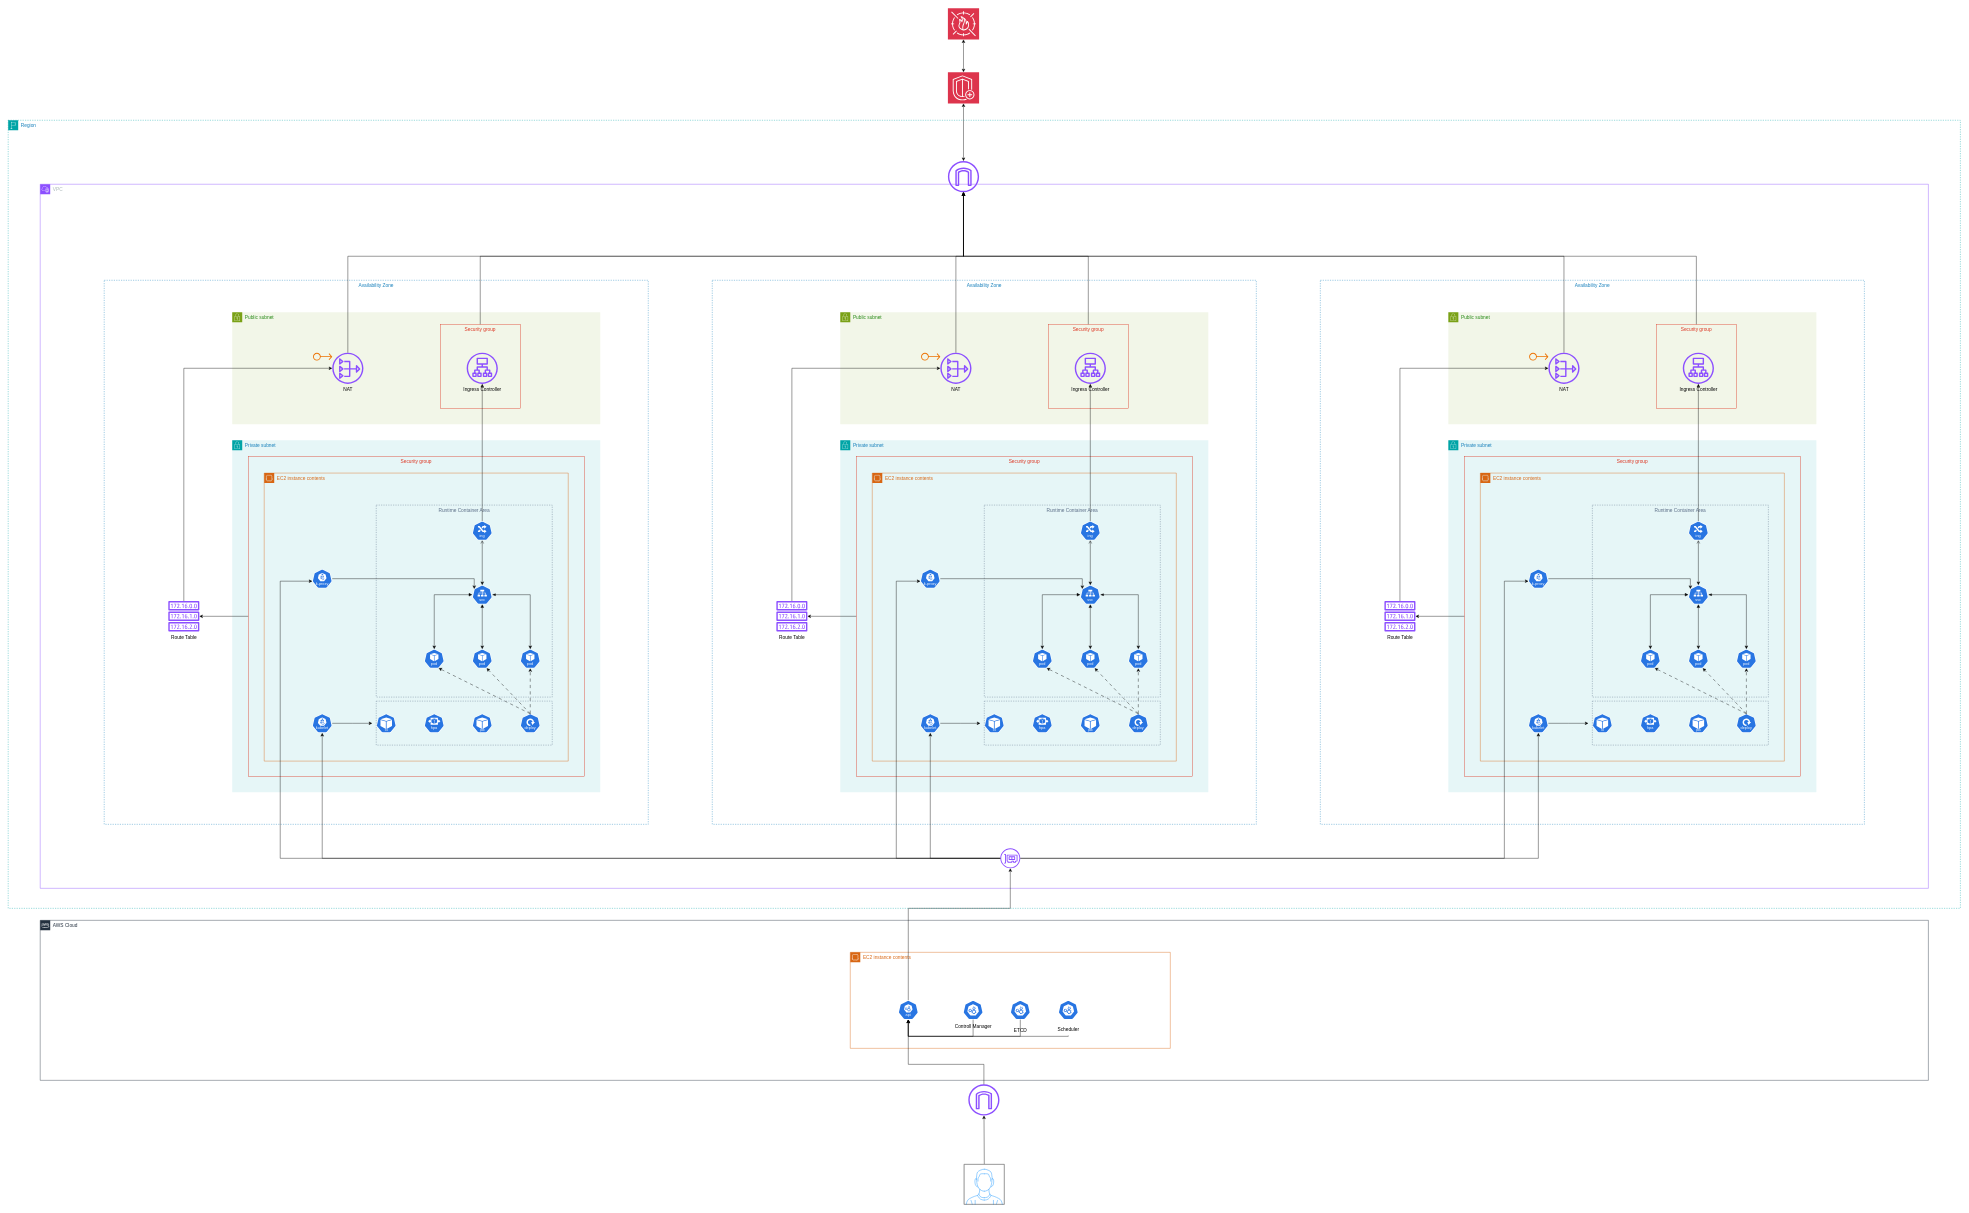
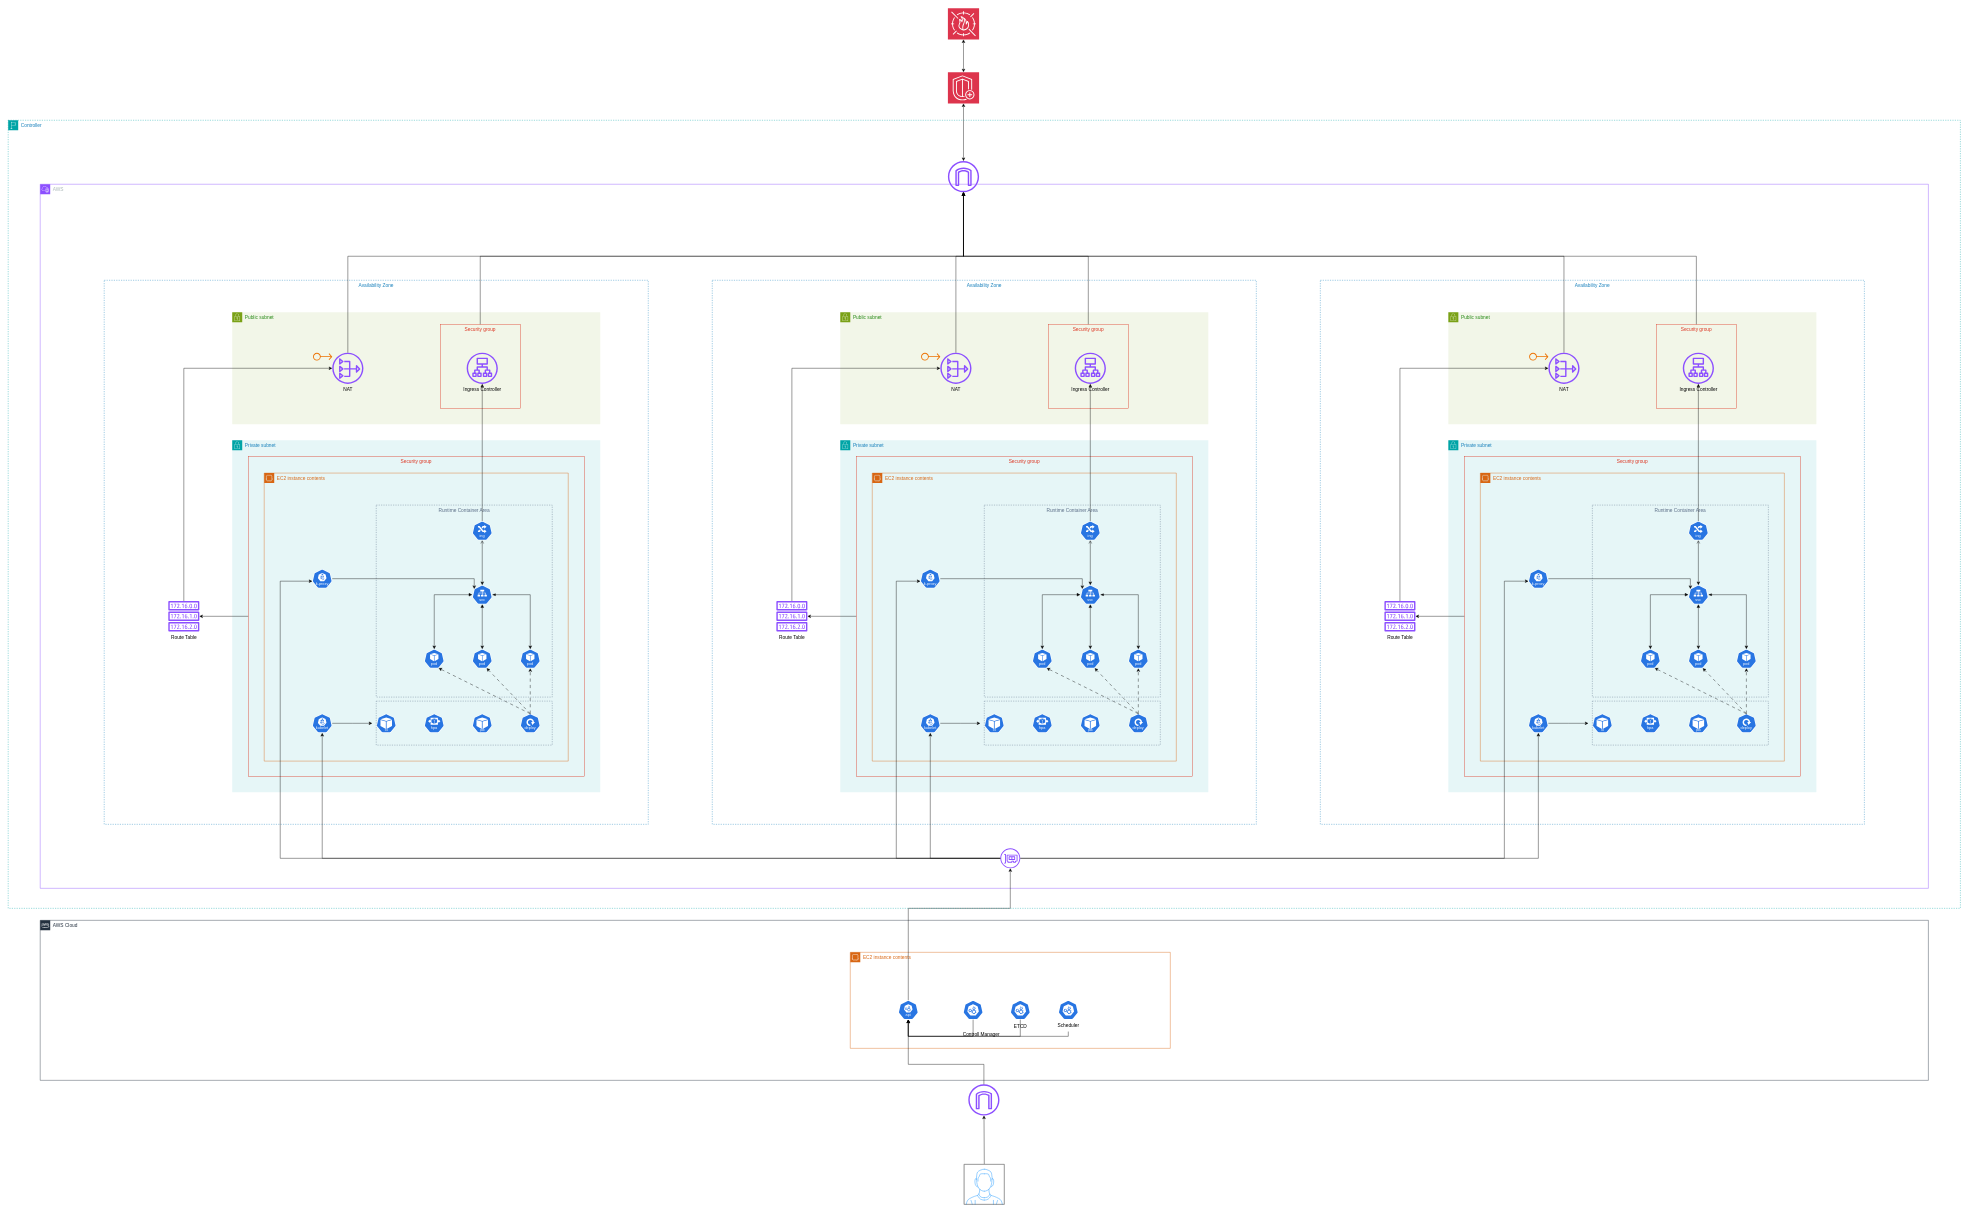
node "Region": label "Region" -> "Controller"
node "VPC": label "VPC" -> "AWS"
node "Controll Manager": moved (973, 1026) -> (981, 1034)
node "Scheduler": moved (1068, 1029) -> (1068, 1025)
node "ETCD": moved (1020, 1030) -> (1020, 1026)
